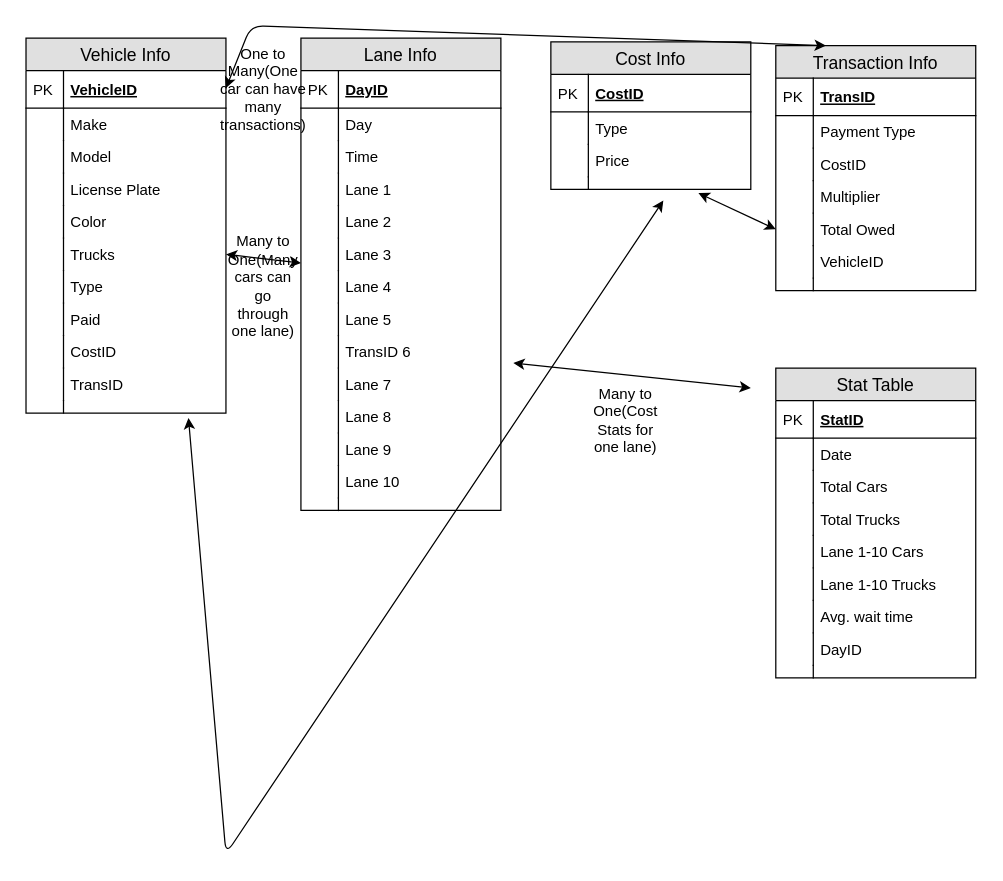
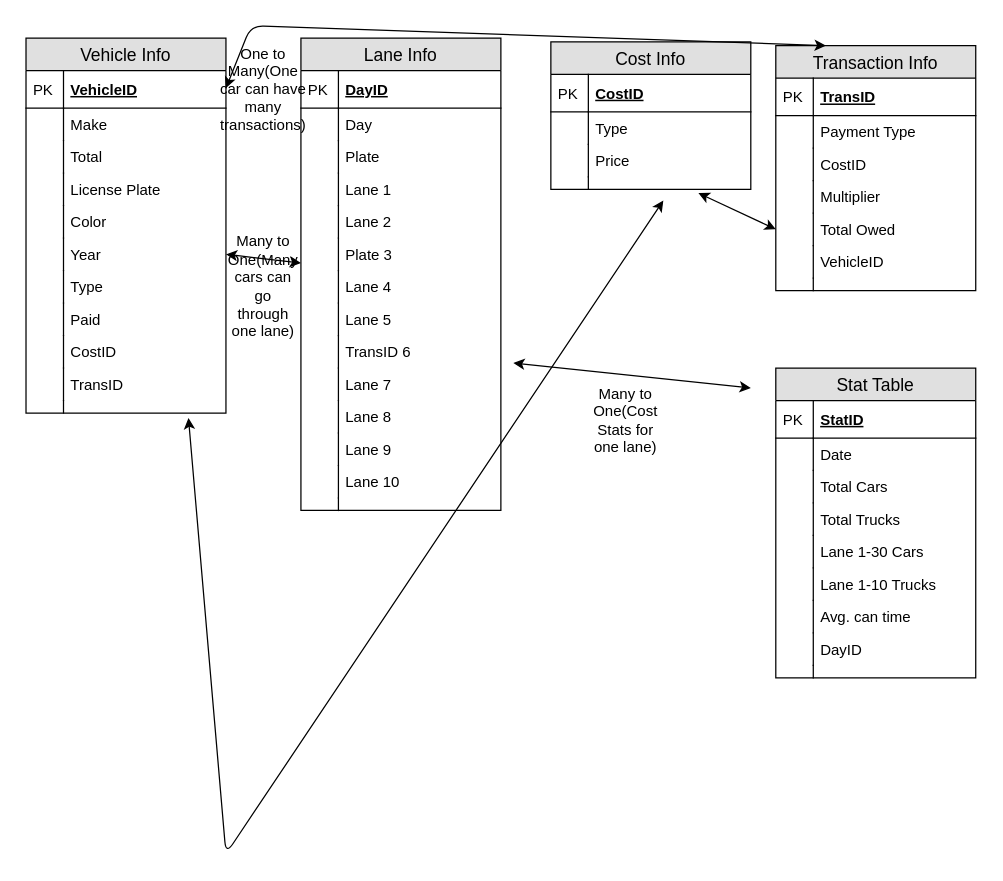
node "Model": label "Model" -> "Total"
node "Time": label "Time" -> "Plate"
node "Trucks": label "Trucks" -> "Year"
node "Lane 3": label "Lane 3" -> "Plate 3"
node "Lane 1-10 Cars": label "Lane 1-10 Cars" -> "Lane 1-30 Cars"
node "Avg. wait time": label "Avg. wait time" -> "Avg. can time"
